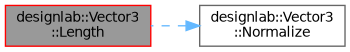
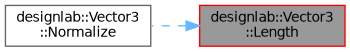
edge "designlab::Vector3 ::Length" -> "designlab::Vector3 ::Normalize": reversed
